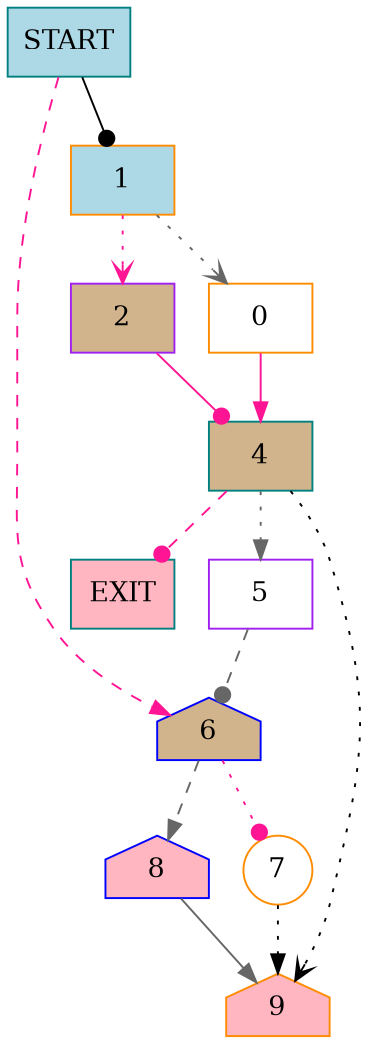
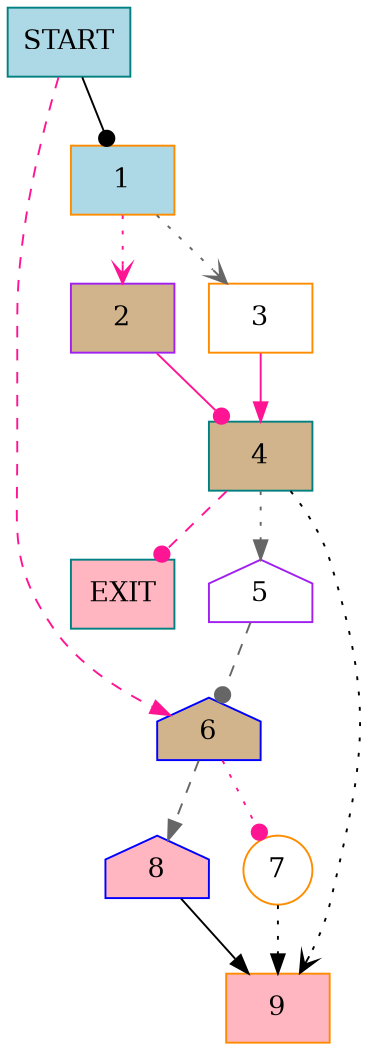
node "0": label "0" -> "3"
node "5": shape box -> house
edge "8" -> "9": color gray40 -> black
node "9": shape house -> box
